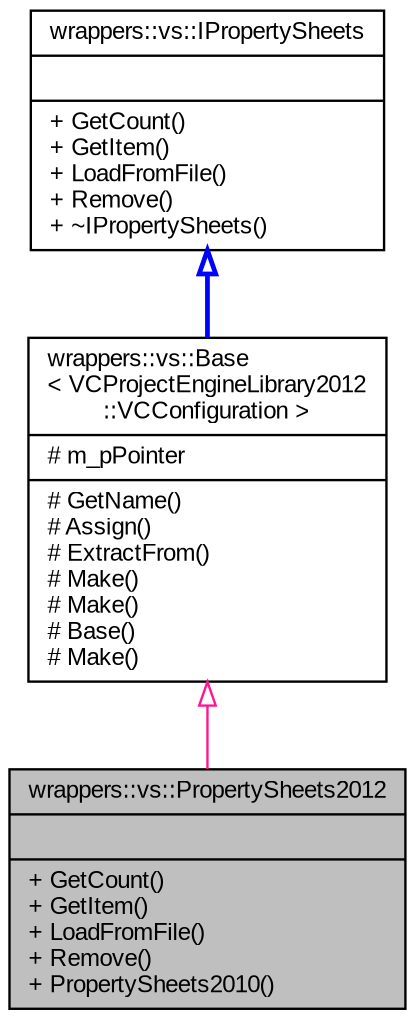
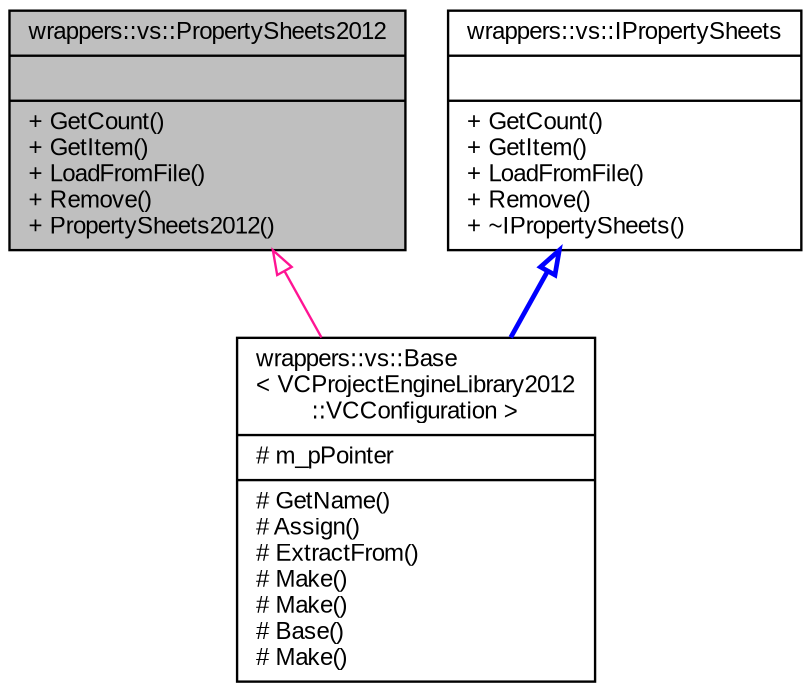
edge "wrappers::vs::PropertySheets2012" -> "wrappers::vs::Base": reversed
node "wrappers::vs::PropertySheets2012": text "+ PropertySheets2010()" -> "+ PropertySheets2012()"
